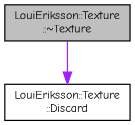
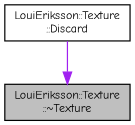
edge "LouiEriksson::Texture ::~Texture" -> "LouiEriksson::Texture ::Discard": reversed
